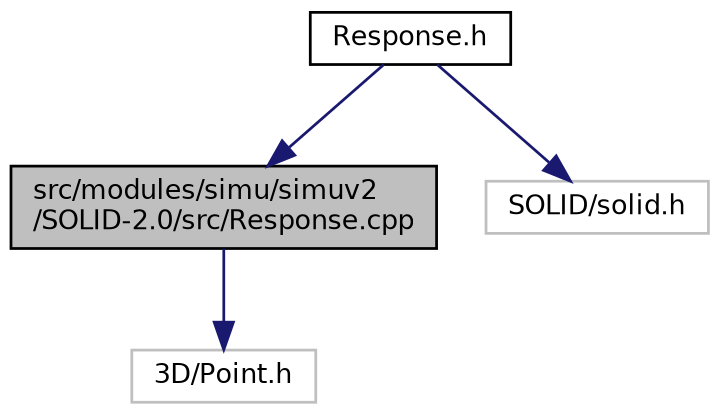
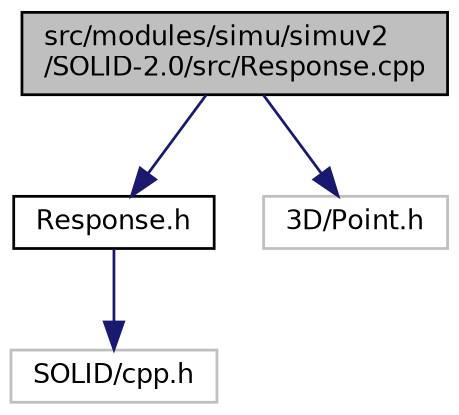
edge "Response.h" -> "src/modules/simu/simuv2 /SOLID-2.0/src/Response.cpp": reversed
node "SOLID/solid.h": label "SOLID/solid.h" -> "SOLID/cpp.h"
